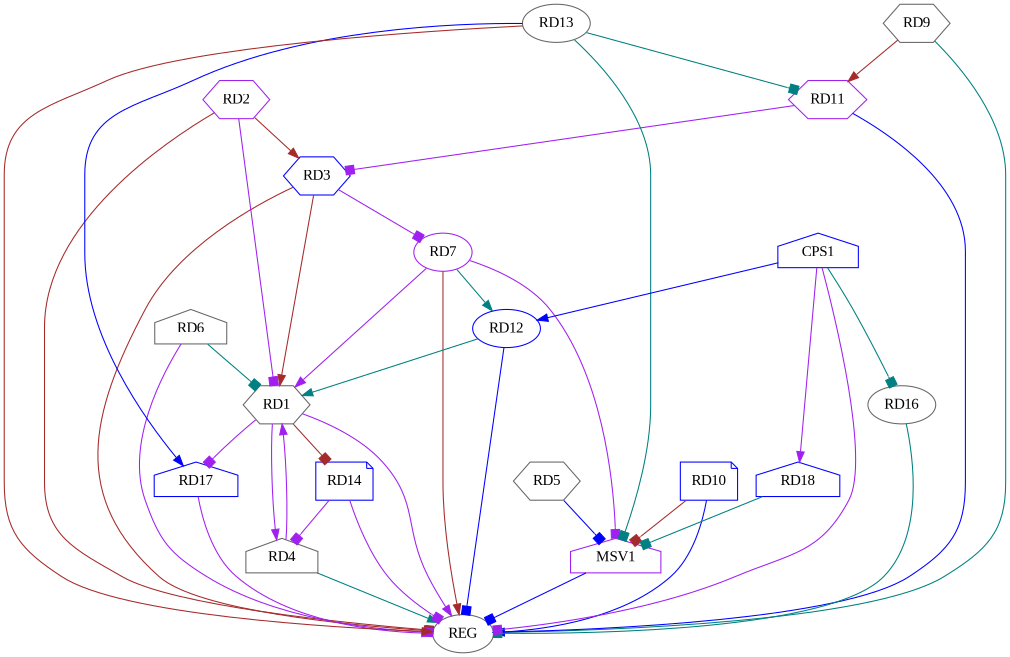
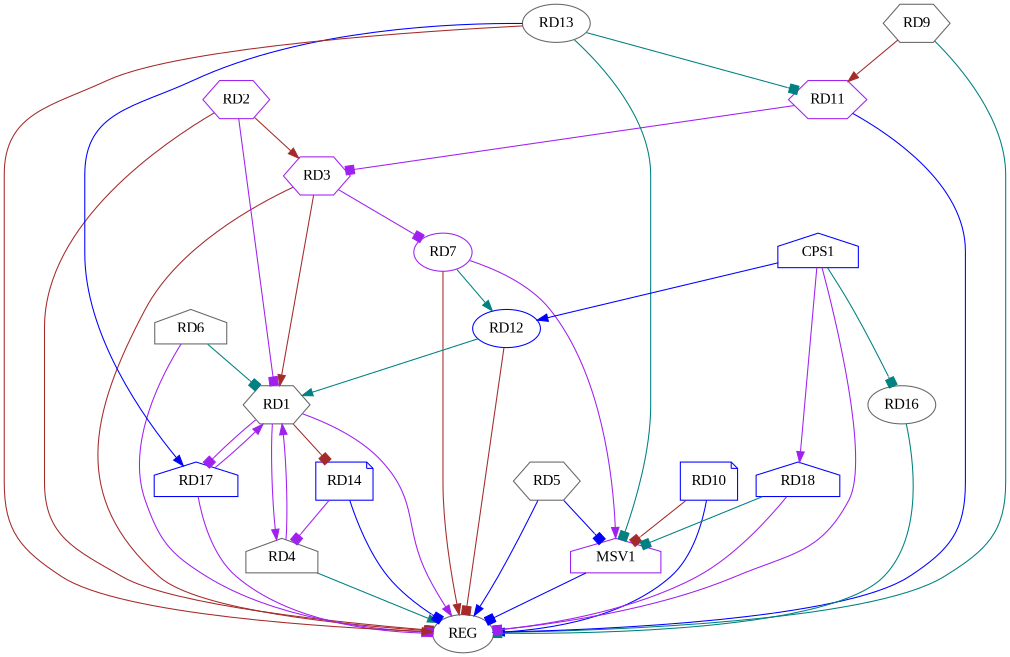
node "RD3": color blue -> purple
edge "RD7" -> "RD1": now "RD17" -> "RD1"
edge "RD7" -> "MSV1": arrowhead box -> normal
edge "RD12" -> "REG": color blue -> brown
edge "RD5" -> "REG": added
edge "RD14" -> "REG": color purple -> blue
edge "RD18" -> "REG": added
